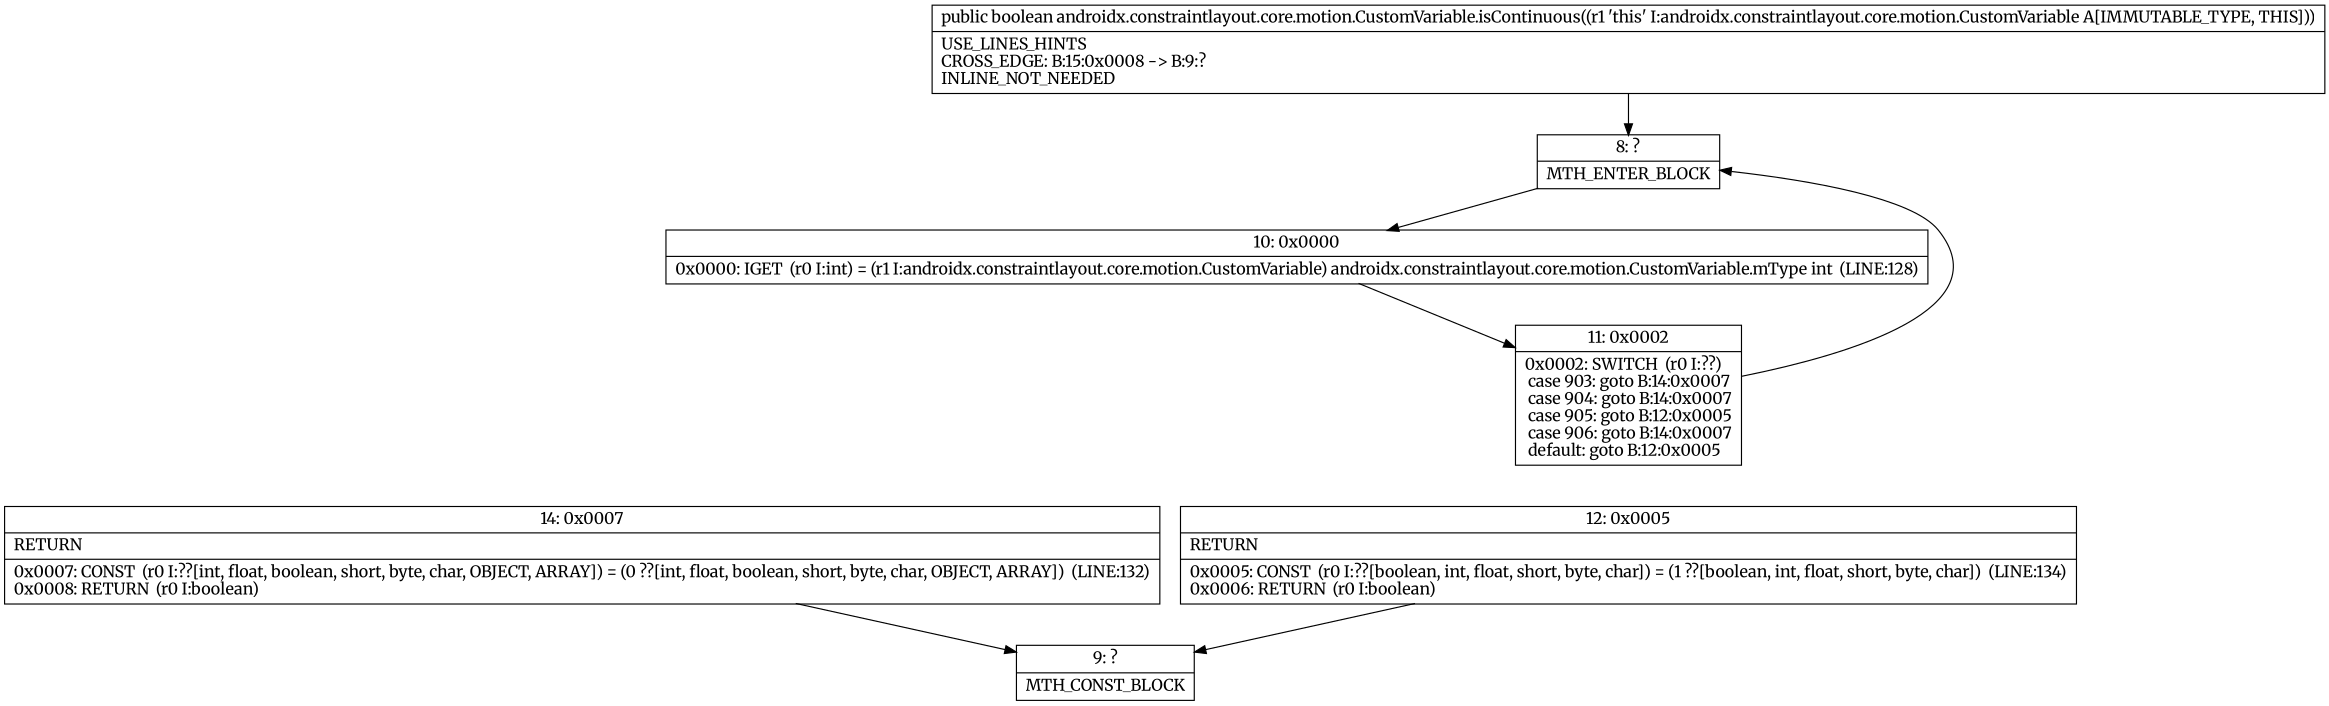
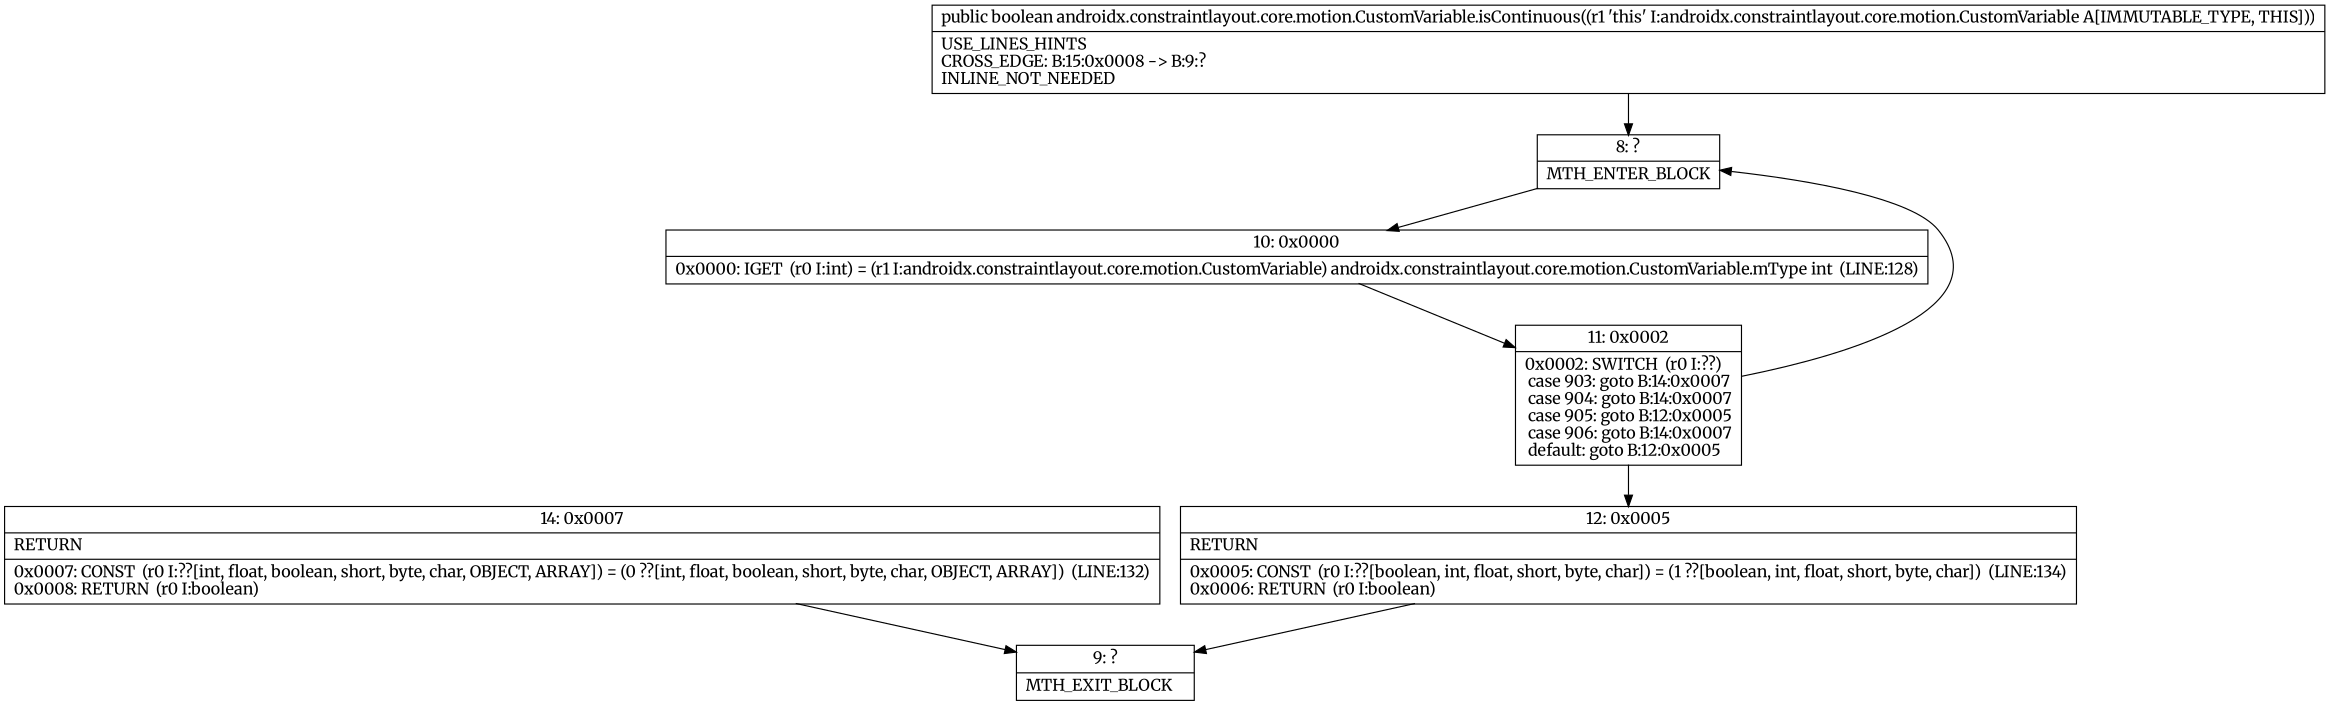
edge "11: 0x0002" -> "12: 0x0005": added
node "9: ?": text "MTH_CONST_BLOCK" -> "MTH_EXIT_BLOCK"
